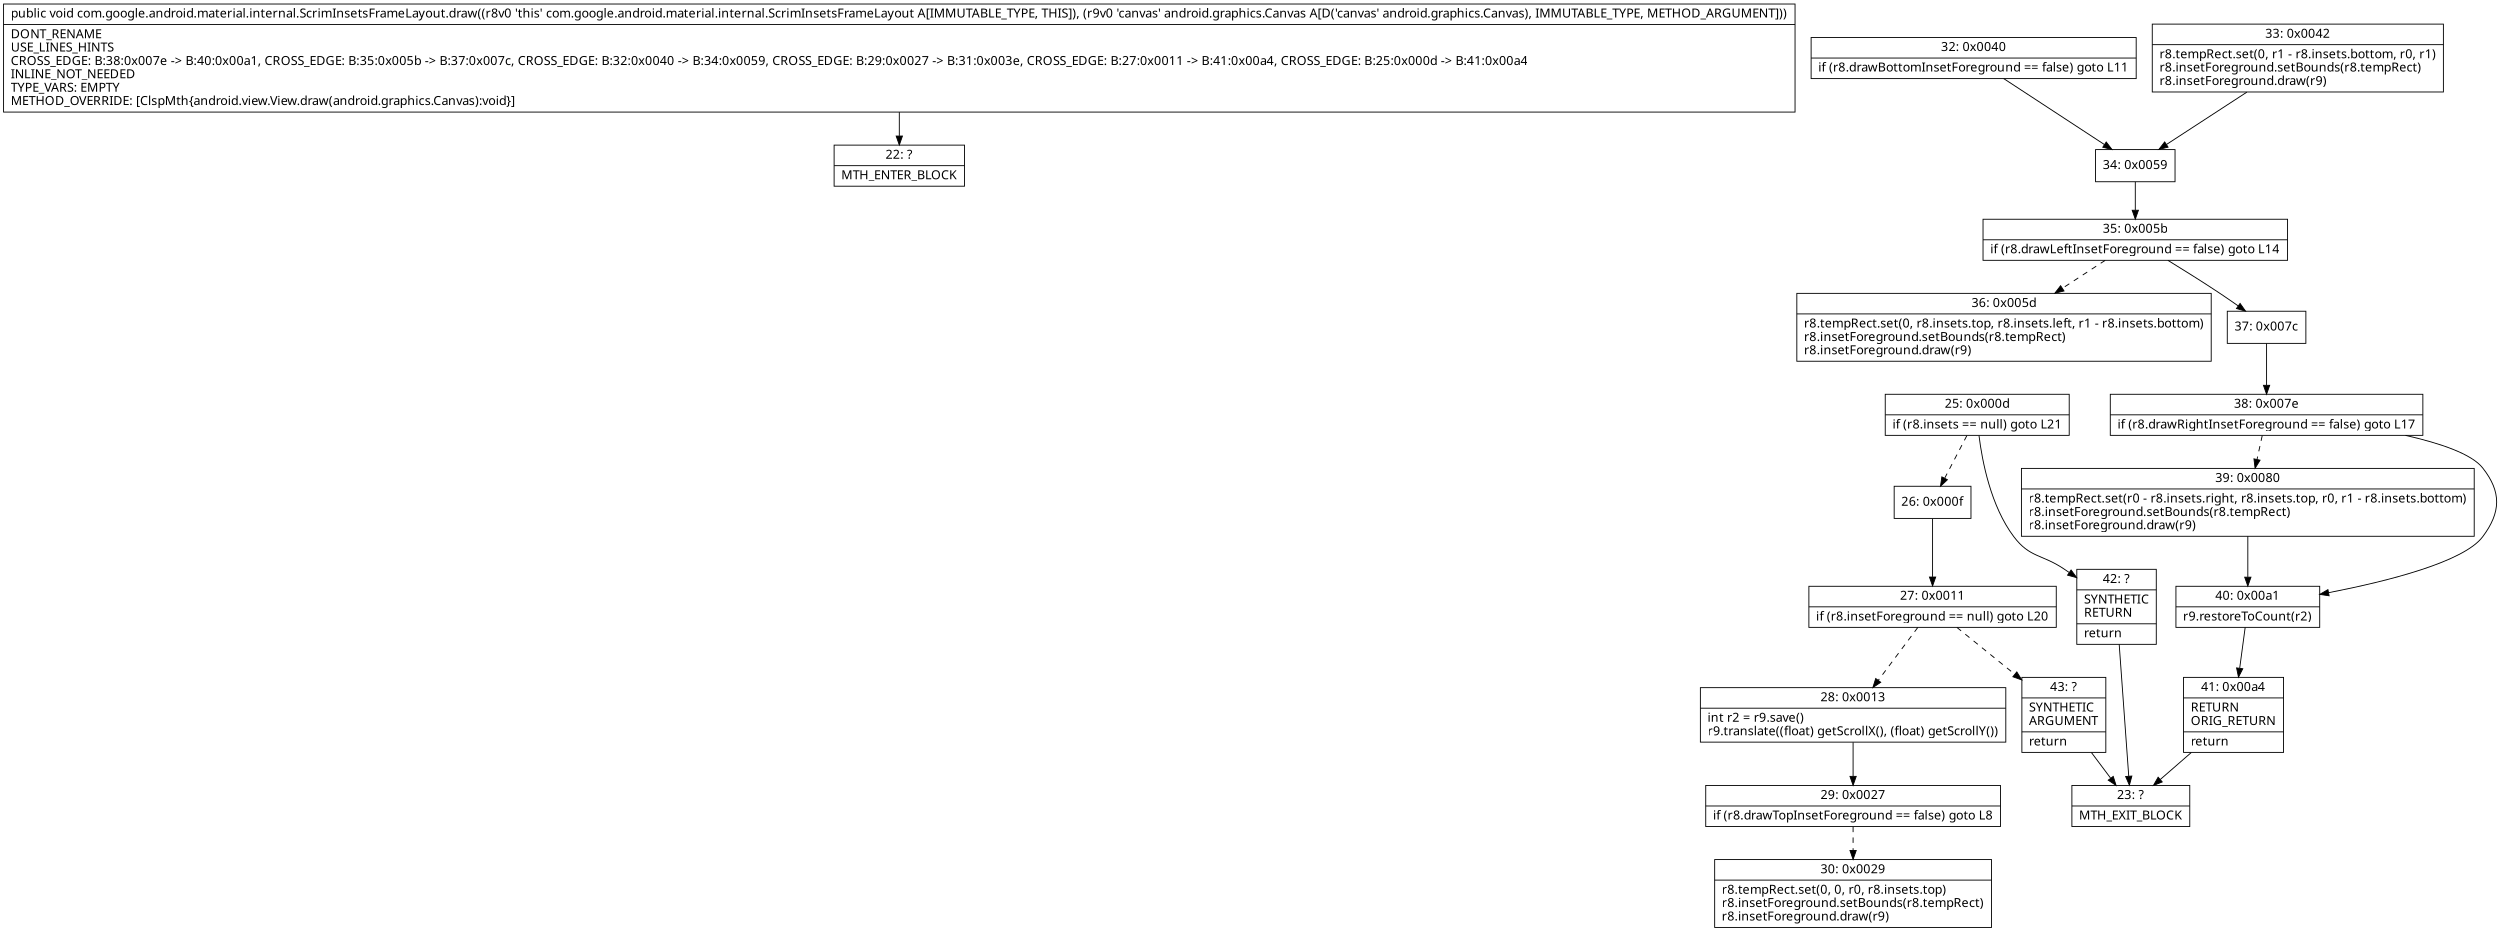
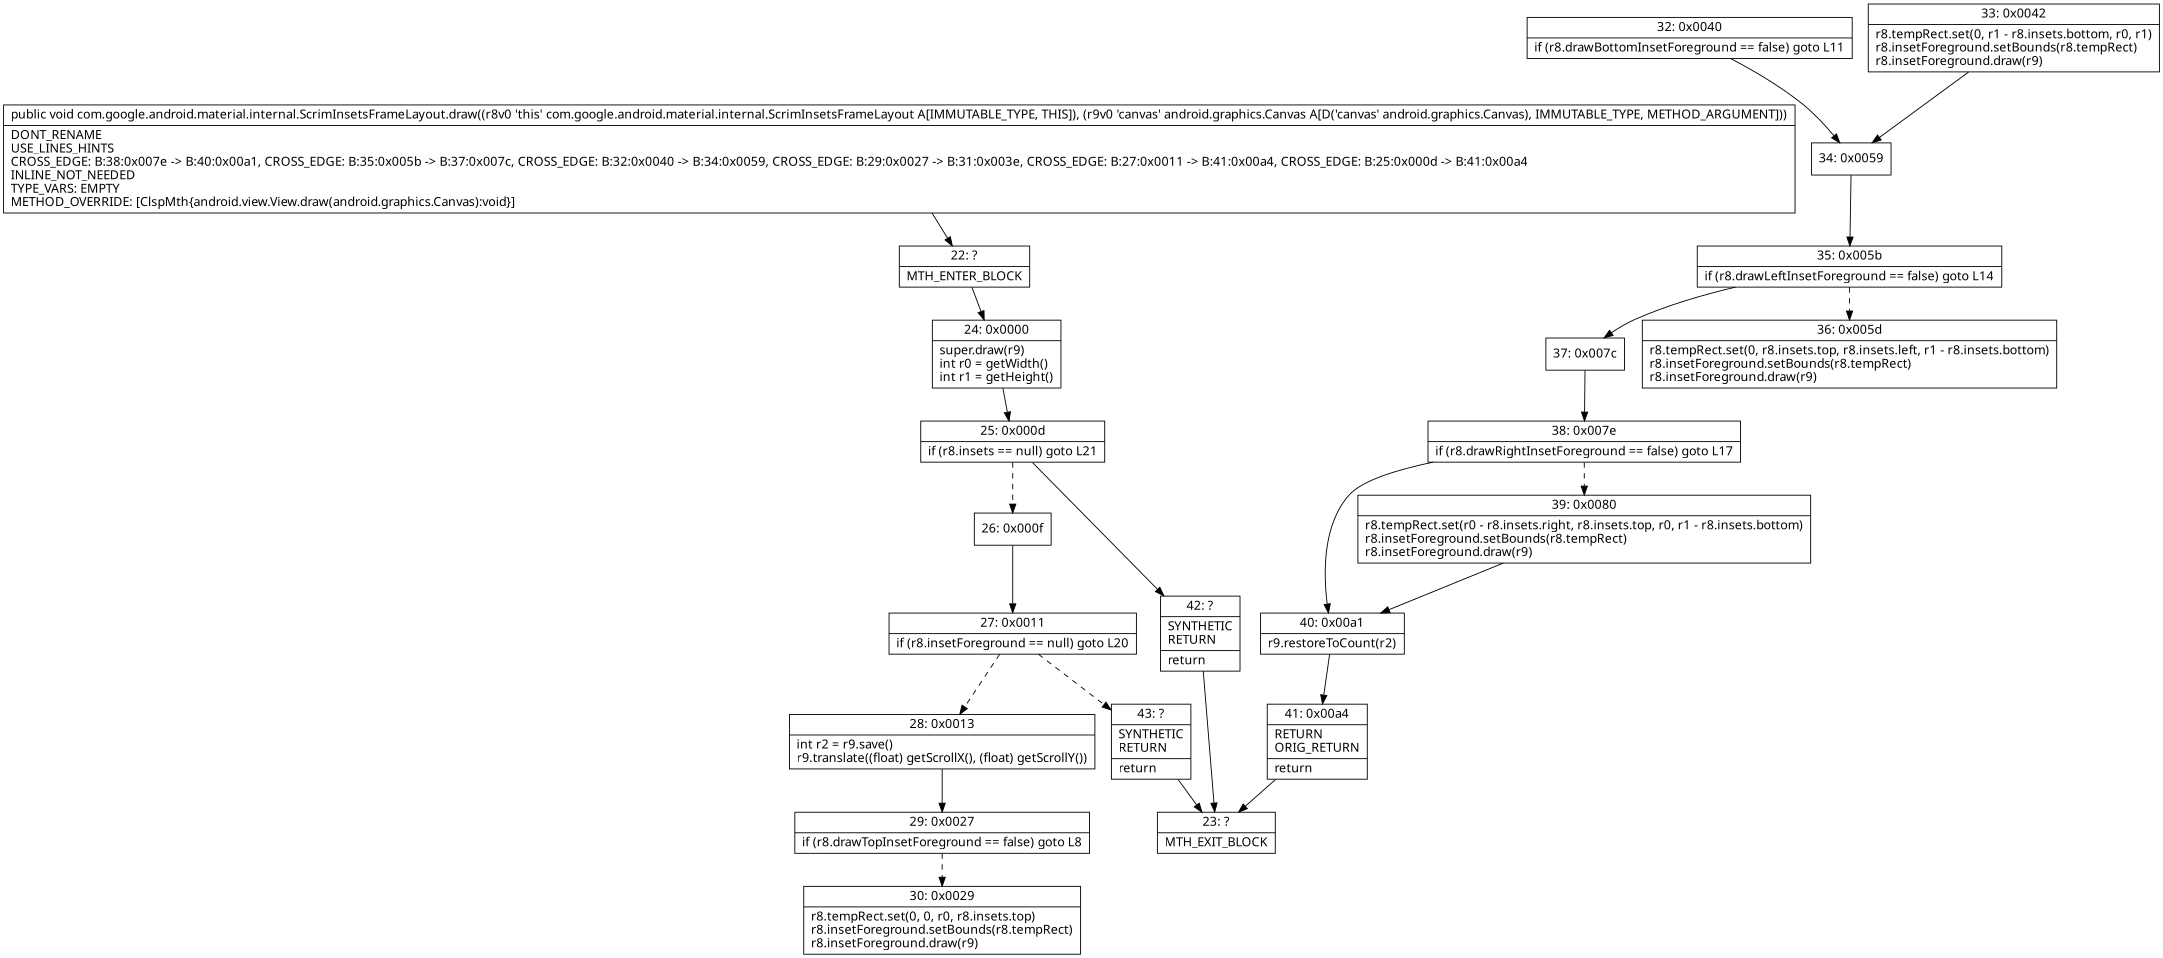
node "24: 0x0000": added
node "43: ?": text "ARGUMENT" -> "RETURN"
